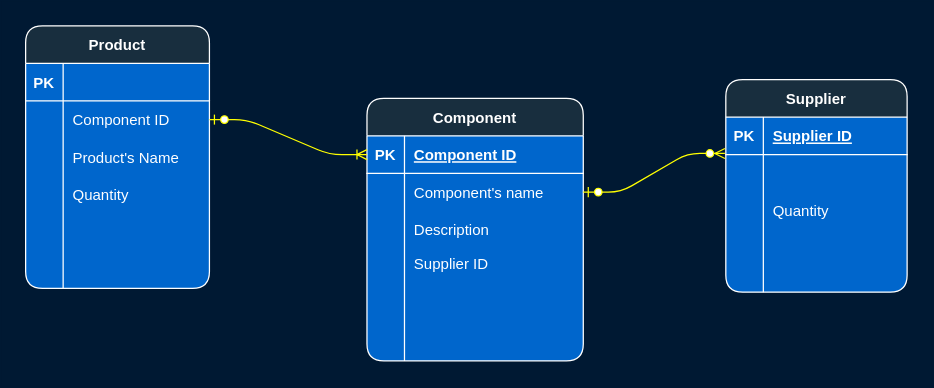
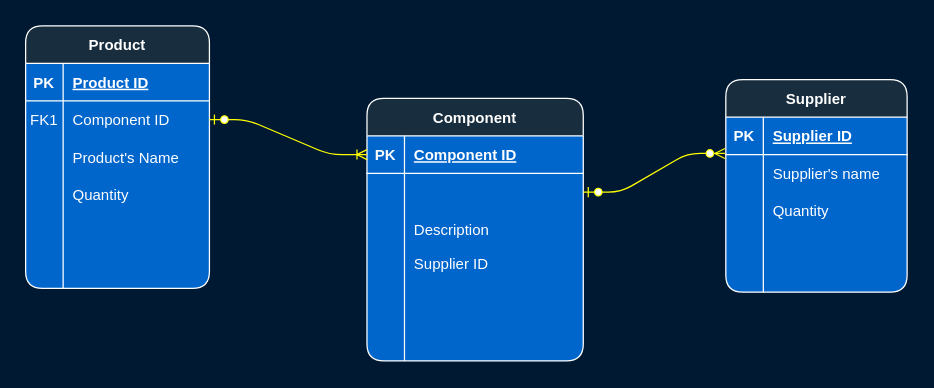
node "Product ID": added
node "FK1": added
node "Supplier's name": added
node "Component's name": removed
